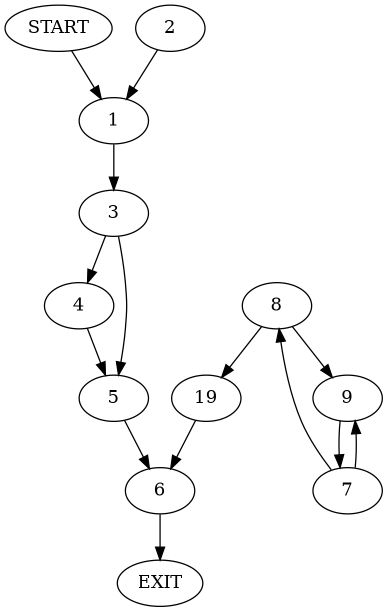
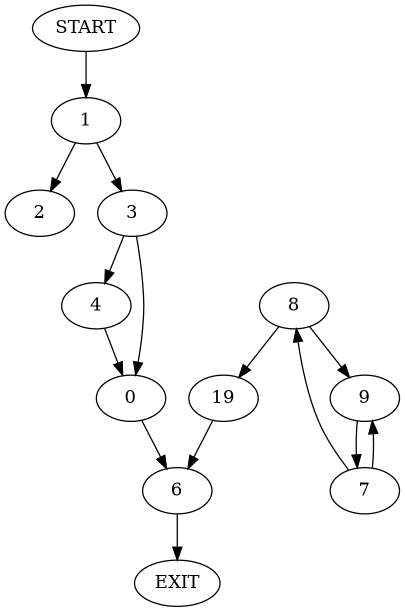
edge "2" -> "1": reversed
node "5": label "5" -> "0"
